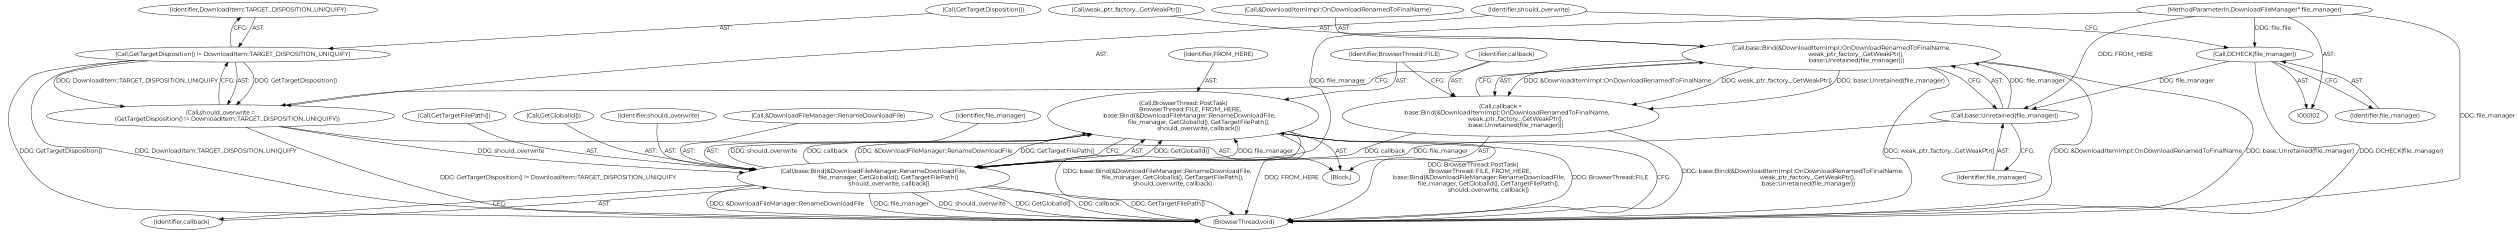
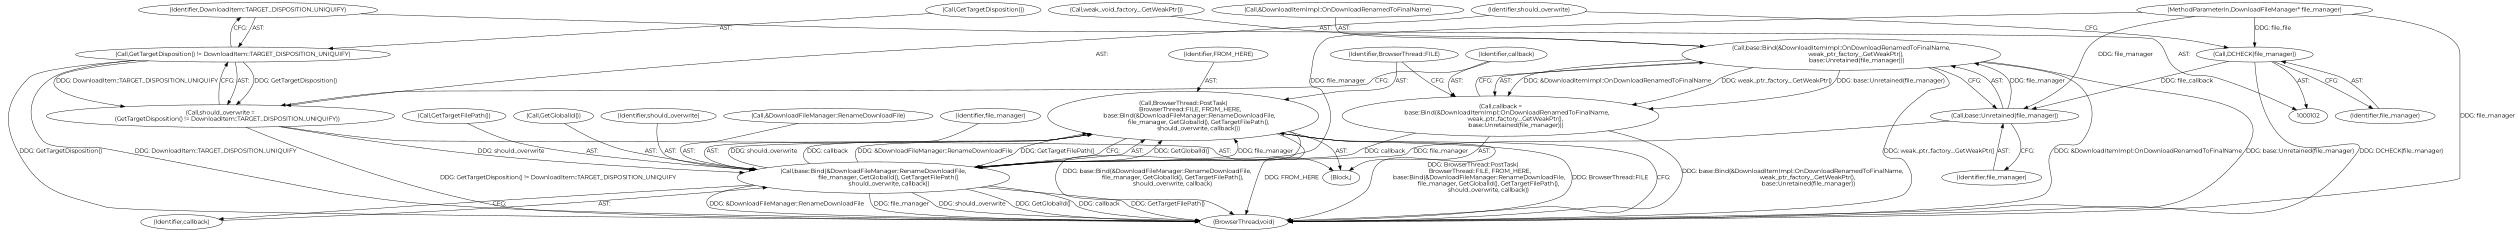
node "(Call,weak_ptr_factory_.GetWeakPtr())": label "(Call,weak_ptr_factory_.GetWeakPtr())" -> "(Call,weak_void_factory_.GetWeakPtr())"
edge "(MethodParameterIn,DownloadFileManager* file_manager)" -> "1000102": now "(Identifier,DownloadItem::TARGET_DISPOSITION_UNIQUIFY)" -> "1000102"
edge "(MethodParameterIn,DownloadFileManager* file_manager)" -> "(Call,base::Unretained(file_manager))": label "DDG: FROM_HERE" -> "DDG: file_manager"
edge "(Call,DCHECK(file_manager))" -> "(Call,base::Unretained(file_manager))": label "DDG: file_manager" -> "DDG: file_callback"
